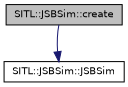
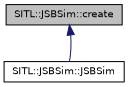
edge "SITL::JSBSim::create" -> "SITL::JSBSim::JSBSim": reversed
